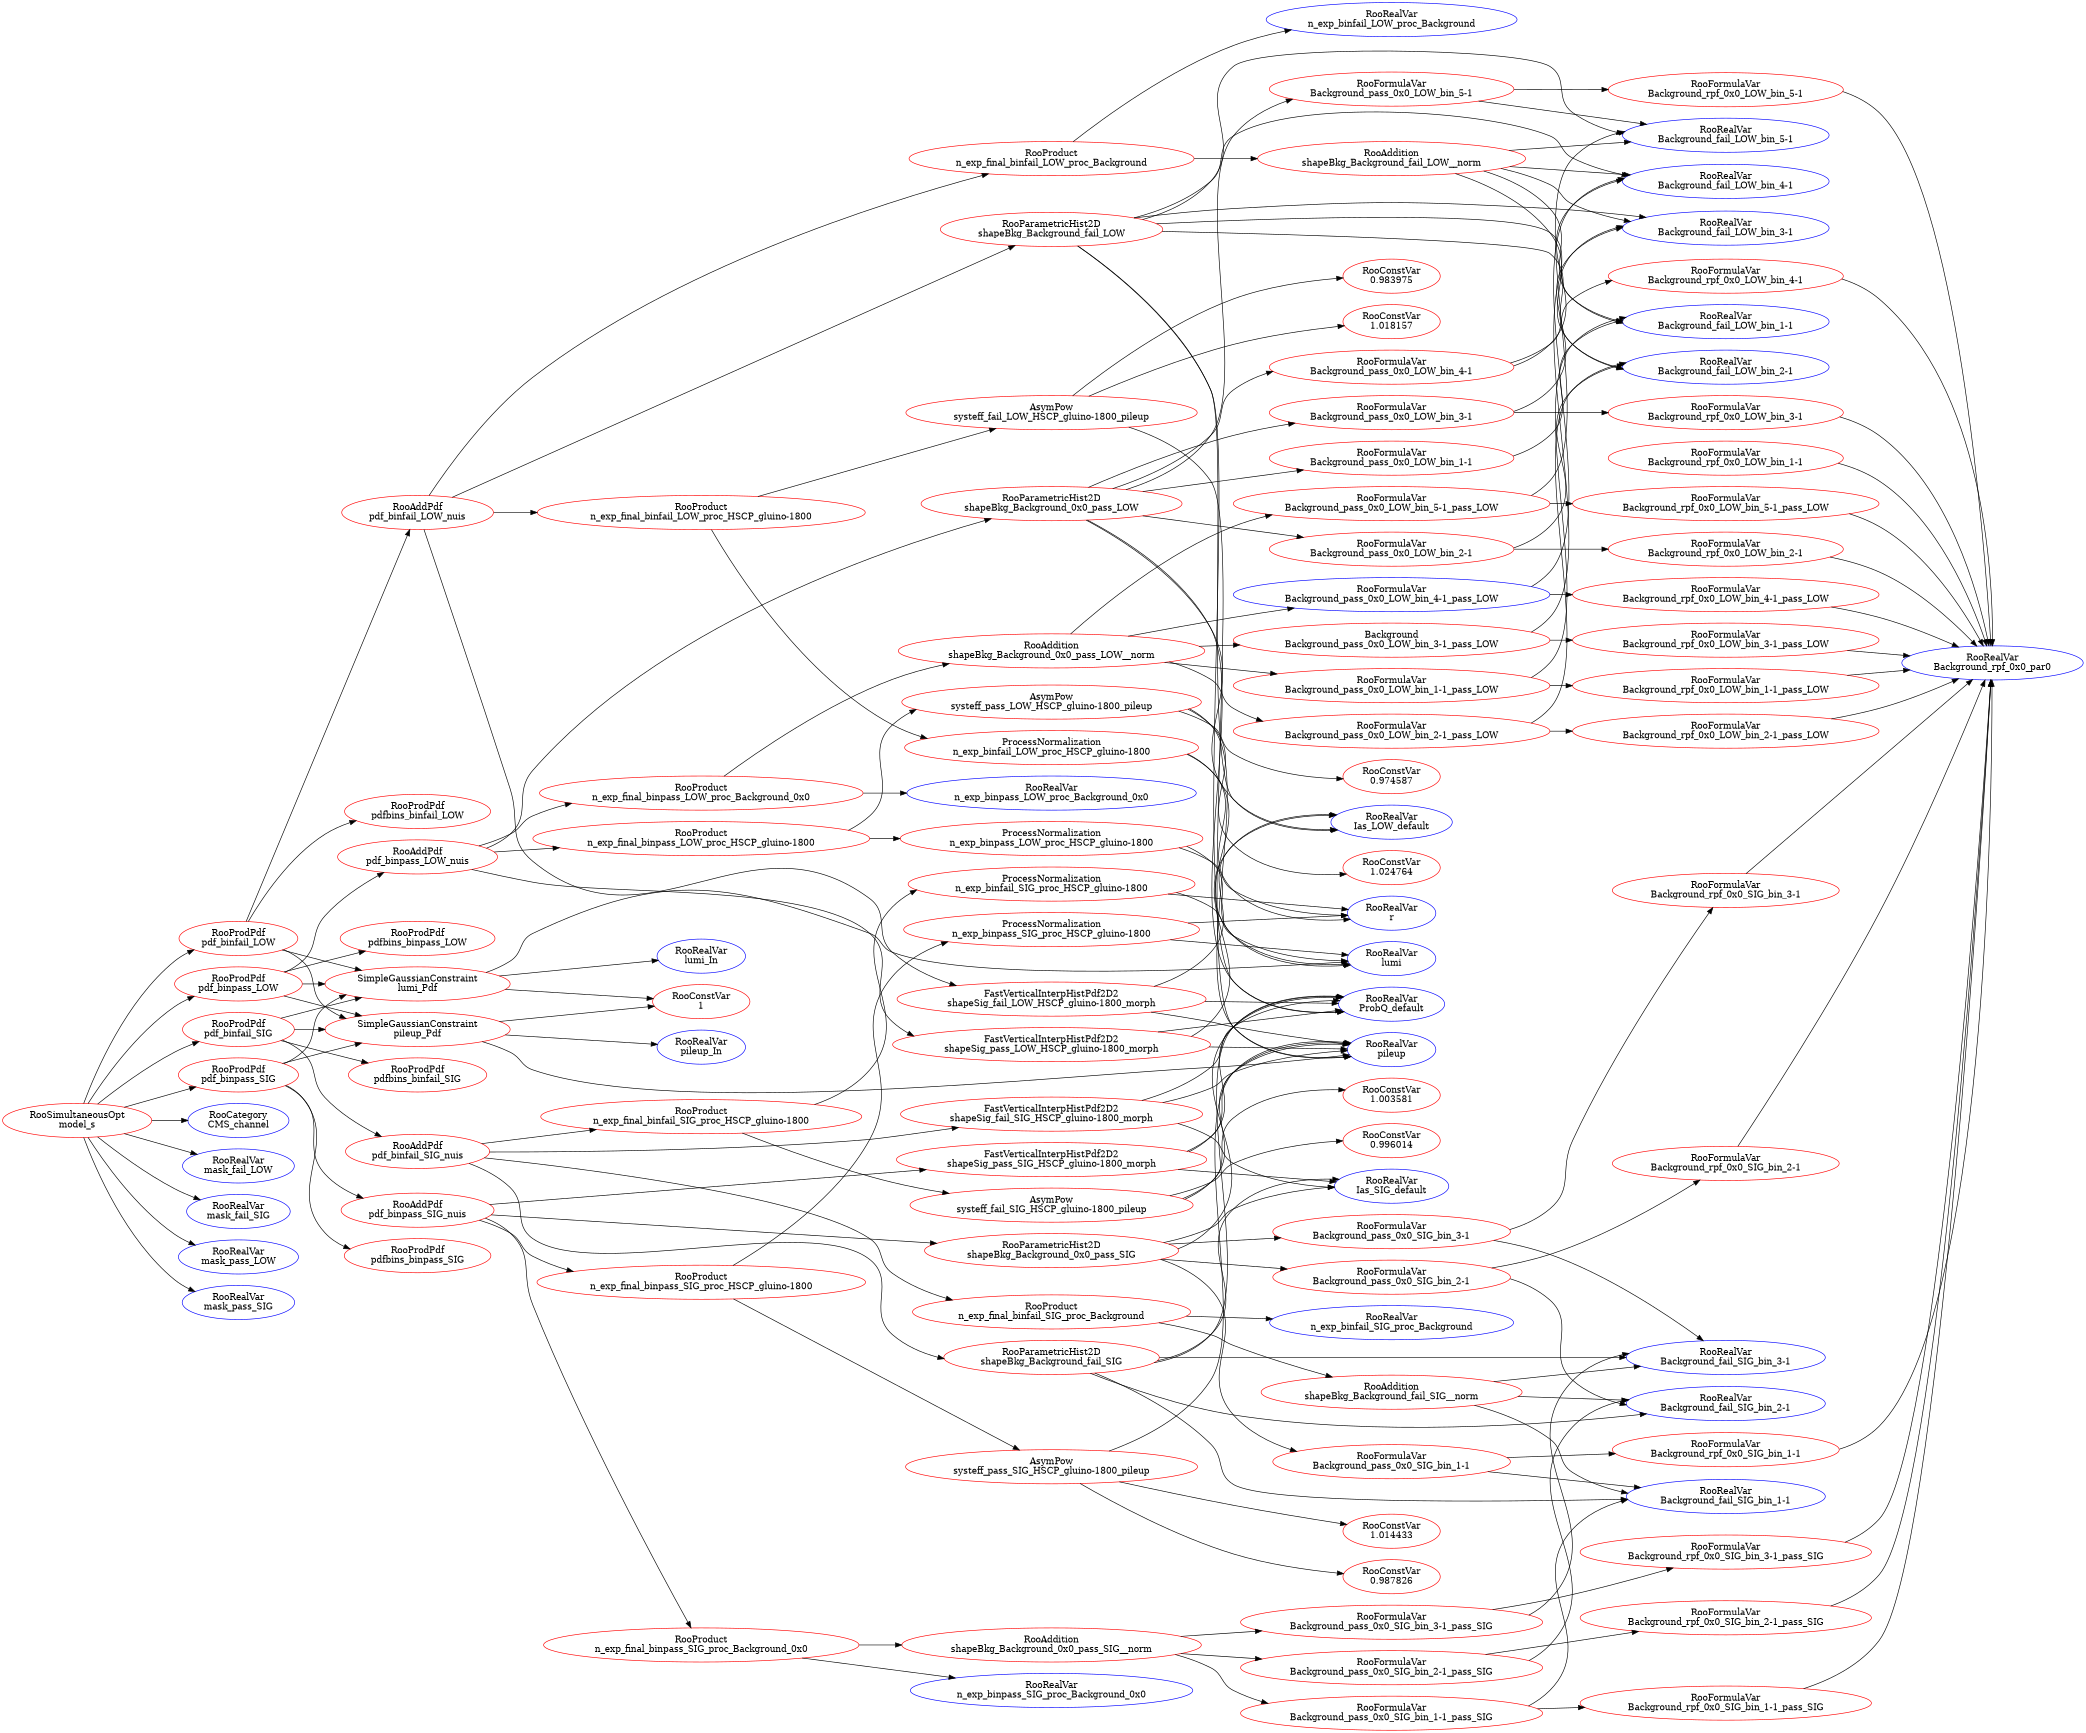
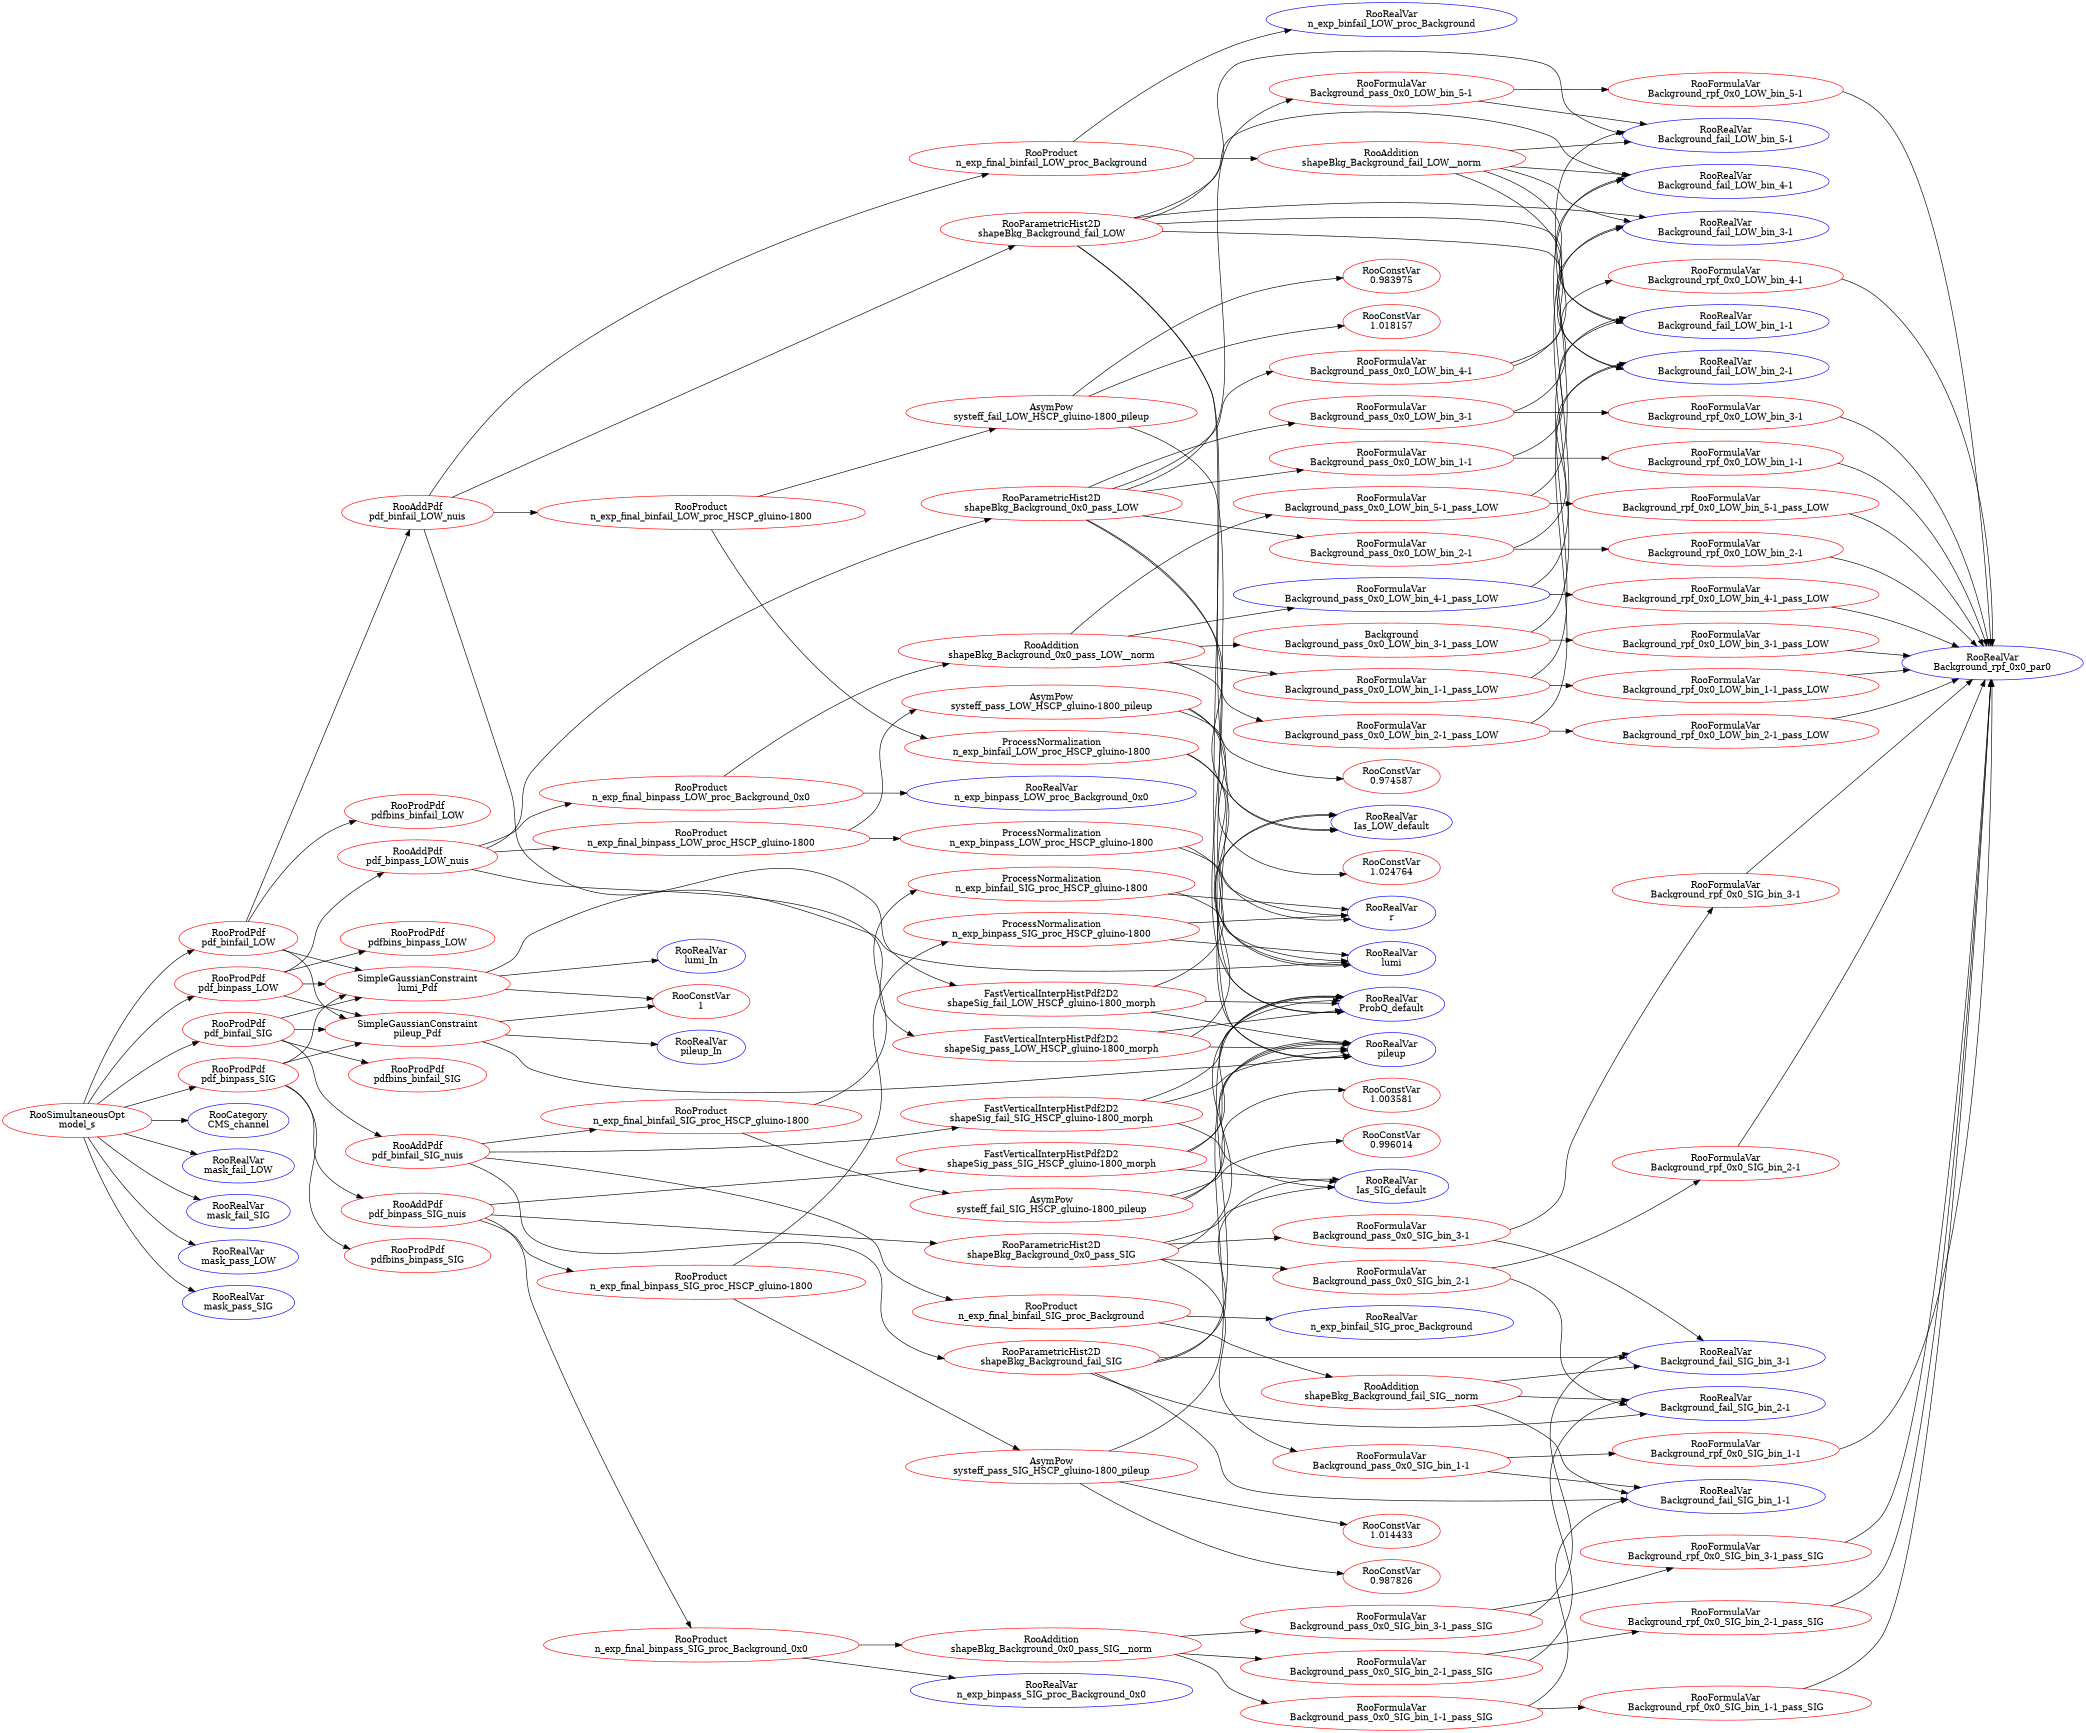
edge "RooFormulaVar Background_pass_0x0_LOW_bin_1-1" -> "RooFormulaVar Background_rpf_0x0_LOW_bin_1-1": added
